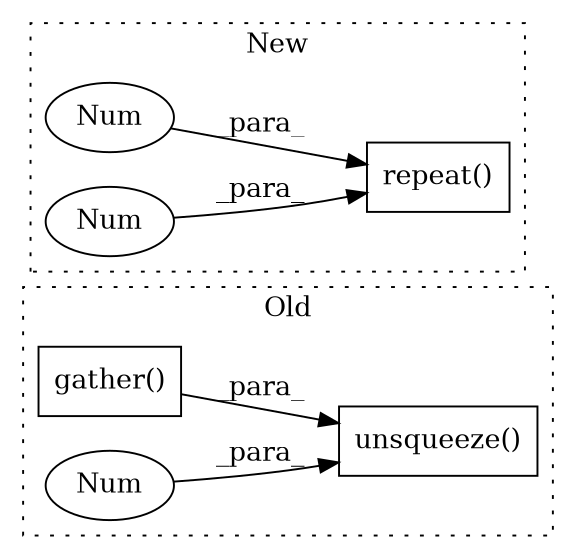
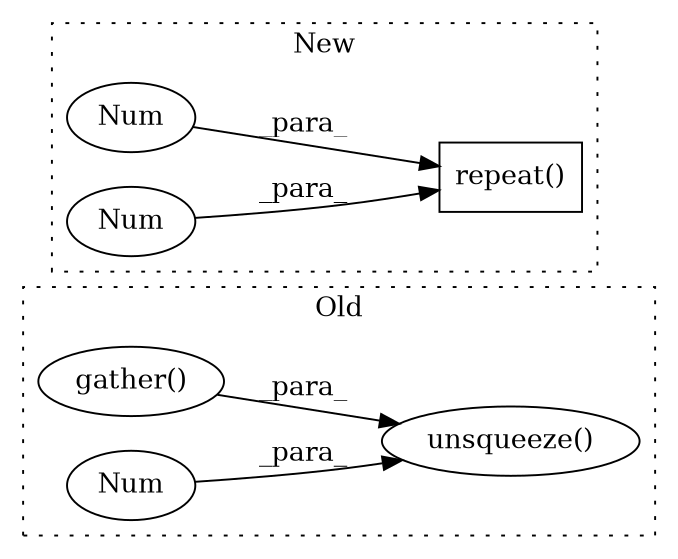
node "gather()": shape box -> ellipse
node "unsqueeze()": shape box -> ellipse
